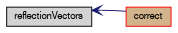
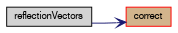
edge "correct" -> "reflectionVectors": reversed
